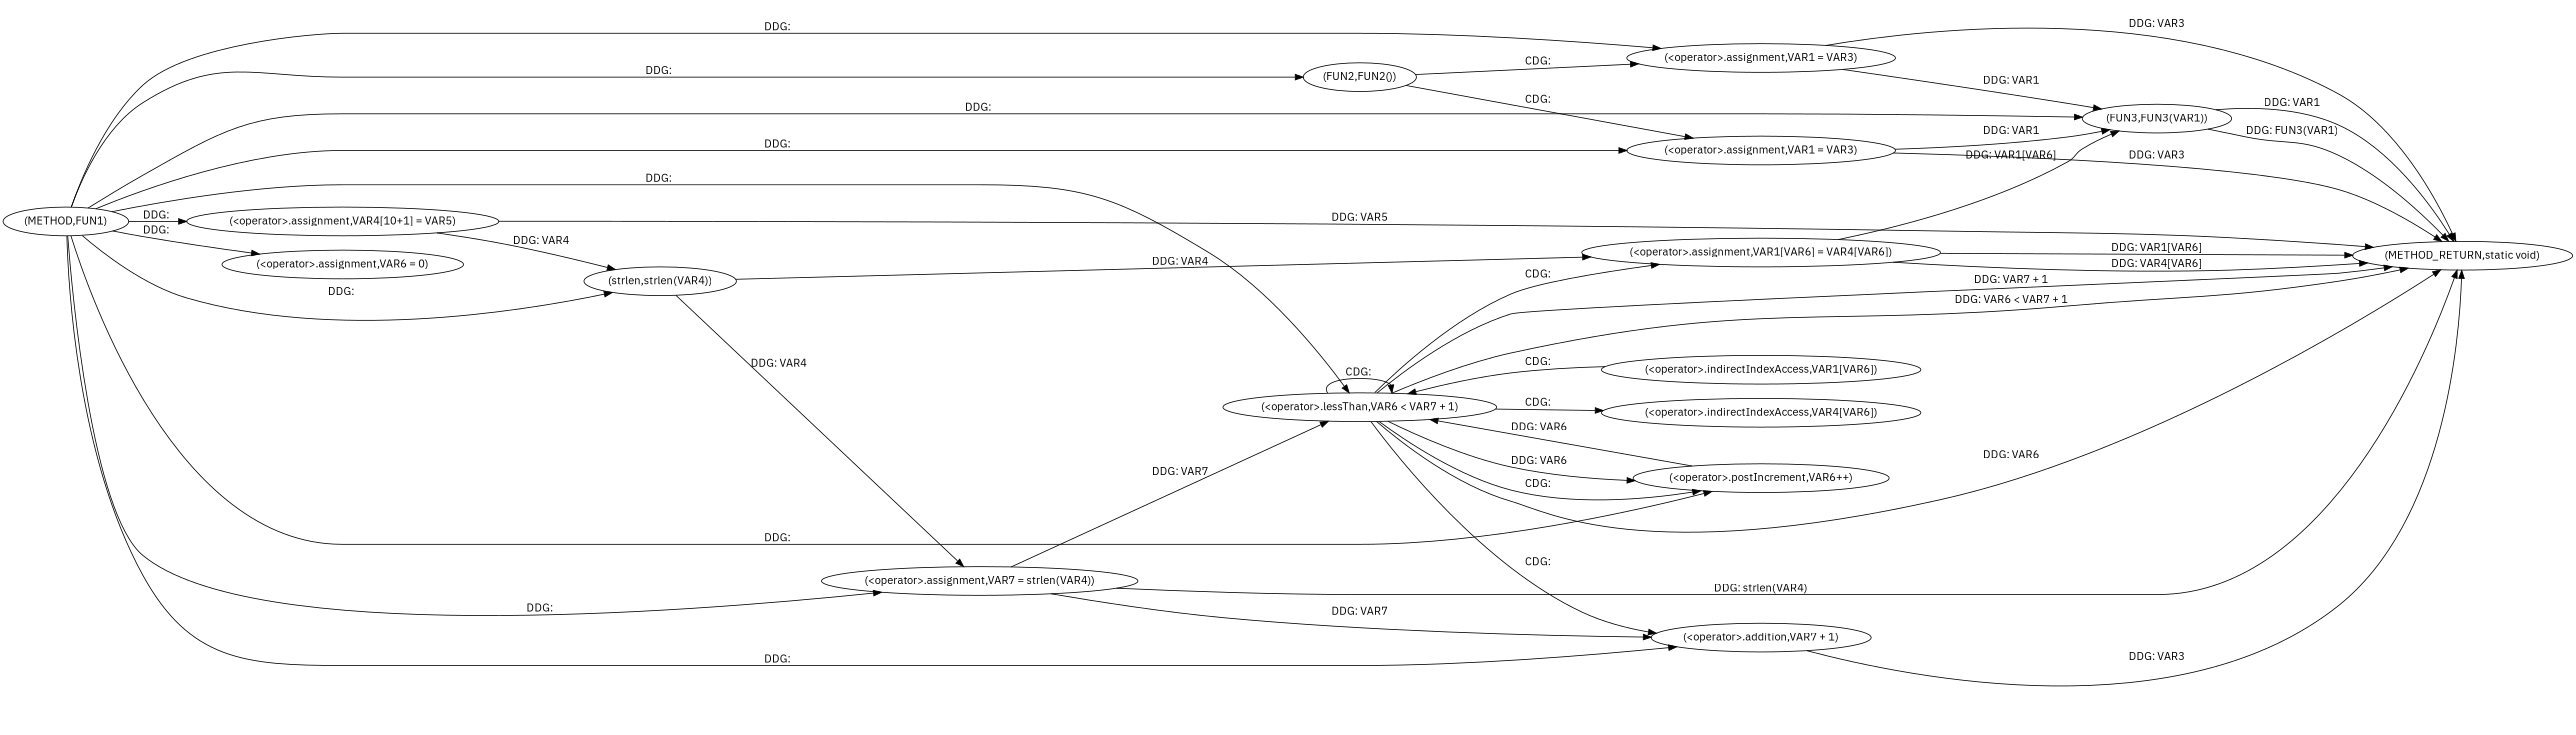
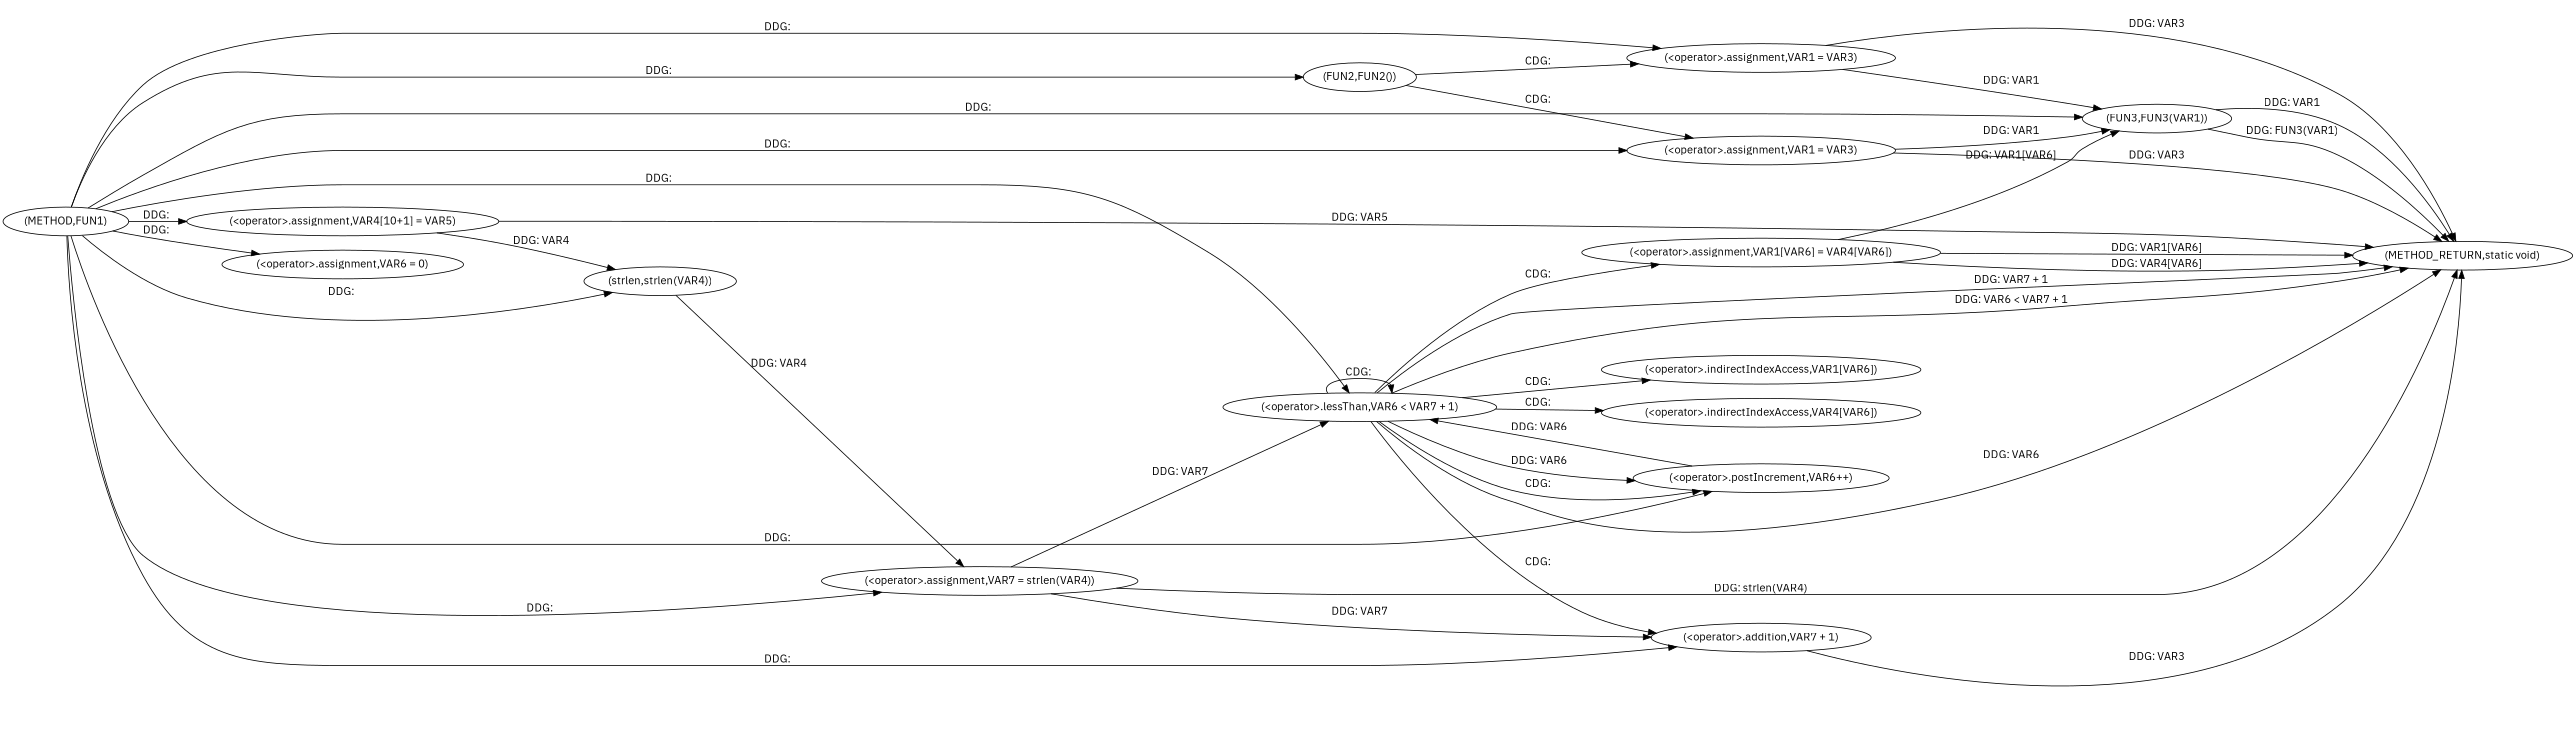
edge "(strlen,strlen(VAR4))" -> "(<operator>.assignment,VAR1[VAR6] = VAR4[VAR6])": removed, label "DDG: VAR4"
edge "(<operator>.indirectIndexAccess,VAR1[VAR6])" -> "(<operator>.lessThan,VAR6 < VAR7 + 1)": reversed
